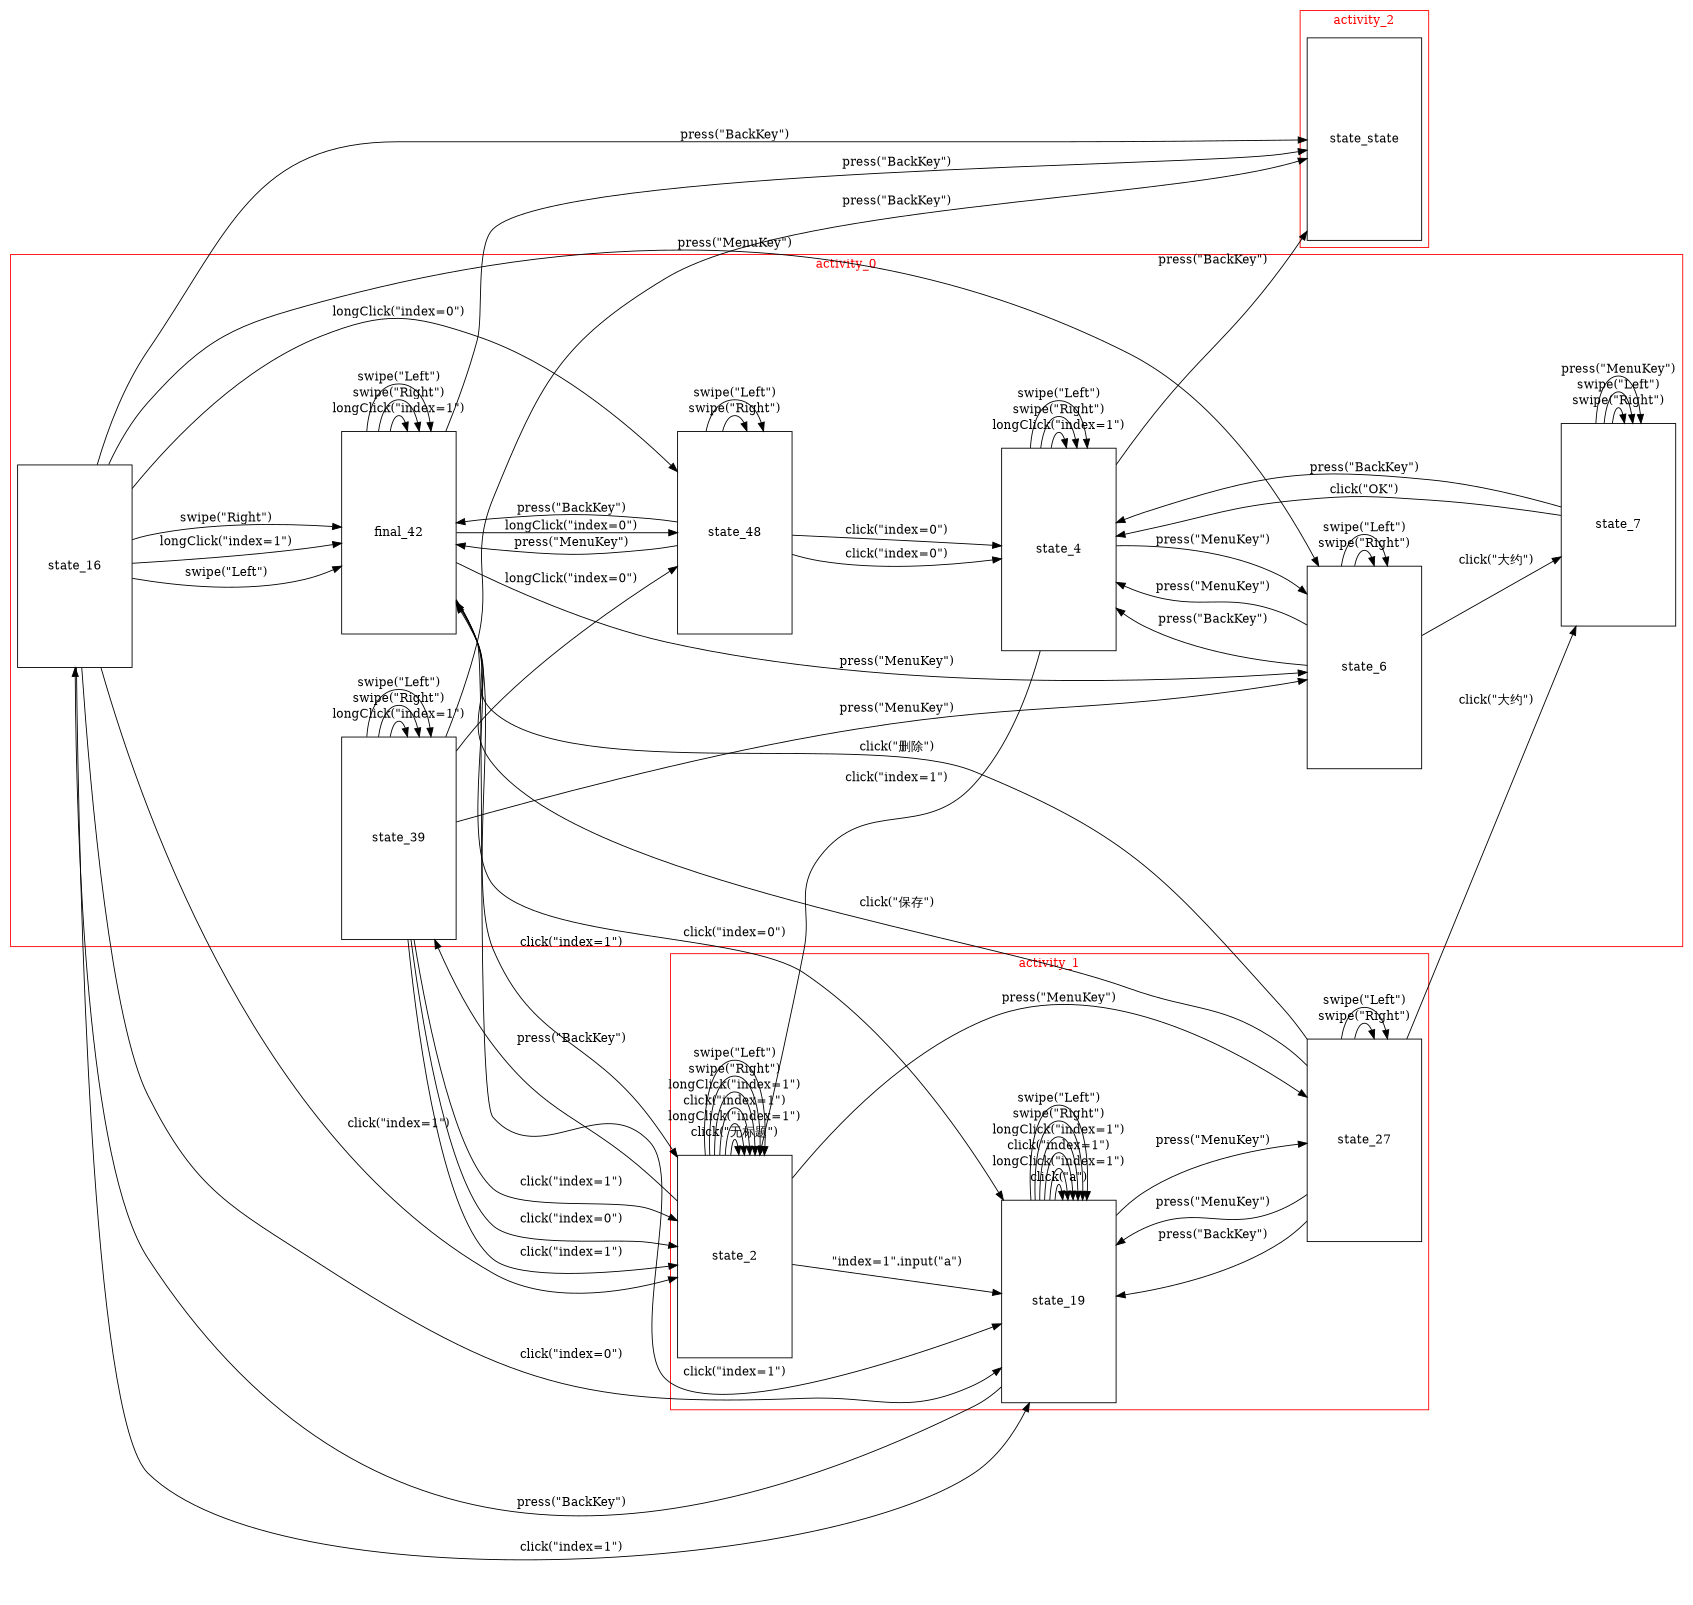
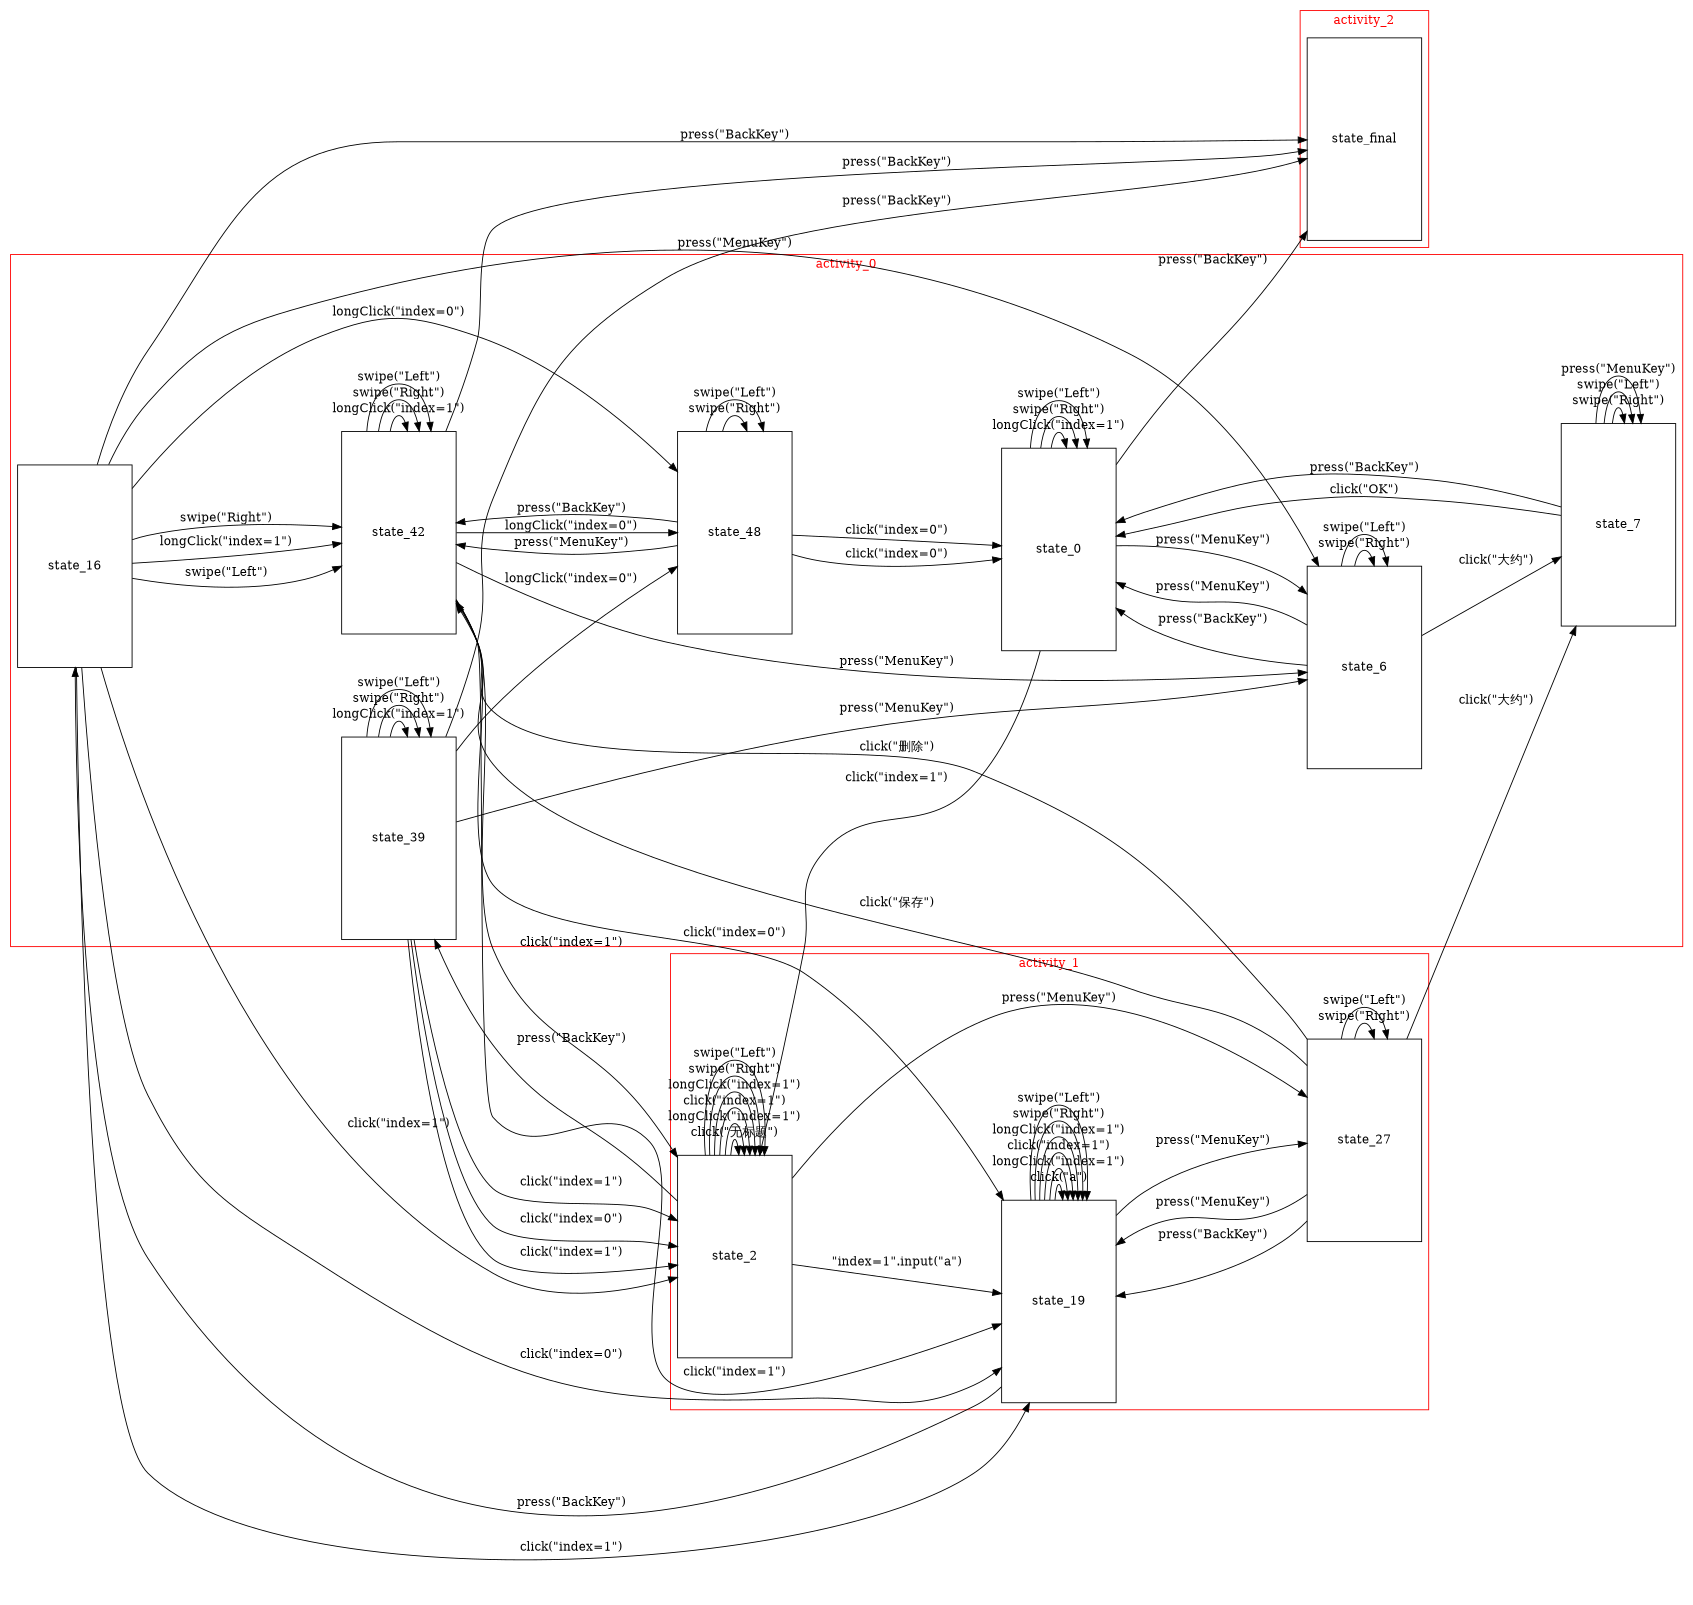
node "state_state": label "state_state" -> "state_final"
node "final_42": label "final_42" -> "state_42"
node "state_4": label "state_4" -> "state_0"
